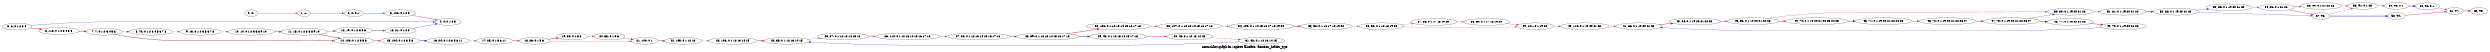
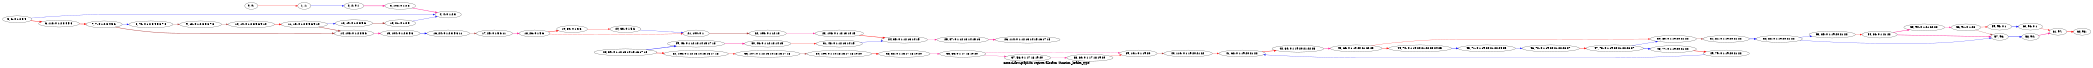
edge "57, 93:" -> "56, 91: 0 1 28": reversed
node "36, 53: 0 1 18 18 19 20": label "36, 53: 0 1 18 18 19 20" -> "36, 53: 0 1 17 18 19 20"
node "27, 38: 0 1 12 13 14 15 16 17 18": removed
